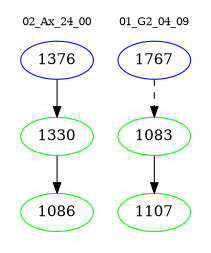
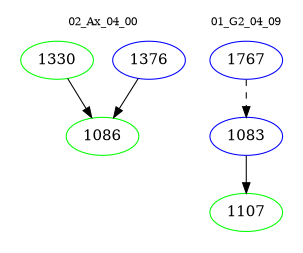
cluster "02_Ax_24_00": label "02_Ax_24_00" -> "02_Ax_04_00"
edge "1376" -> "1330": now "1376" -> "1086"
node "1083": color green -> blue
